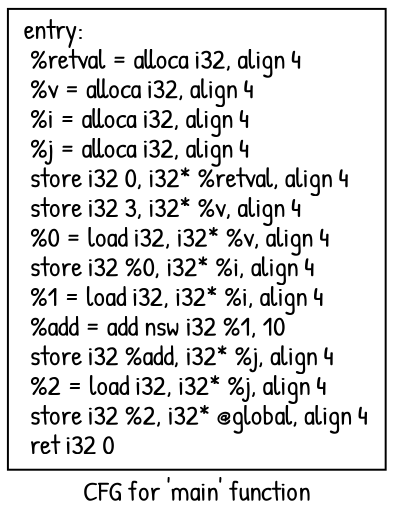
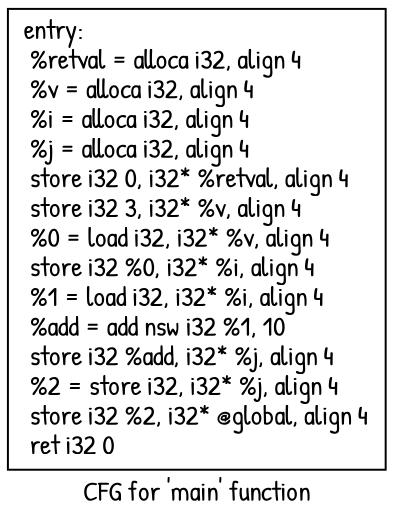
node "entry:": text "%2 = load i32, i32* %j, align 4" -> "%2 = store i32, i32* %j, align 4"
